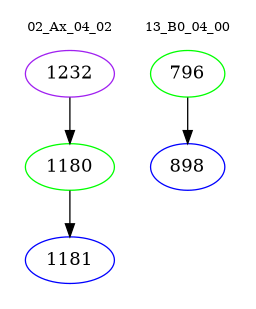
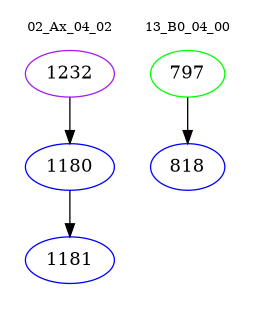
node "796": label "796" -> "797"
node "1180": color green -> blue
node "898": label "898" -> "818"
